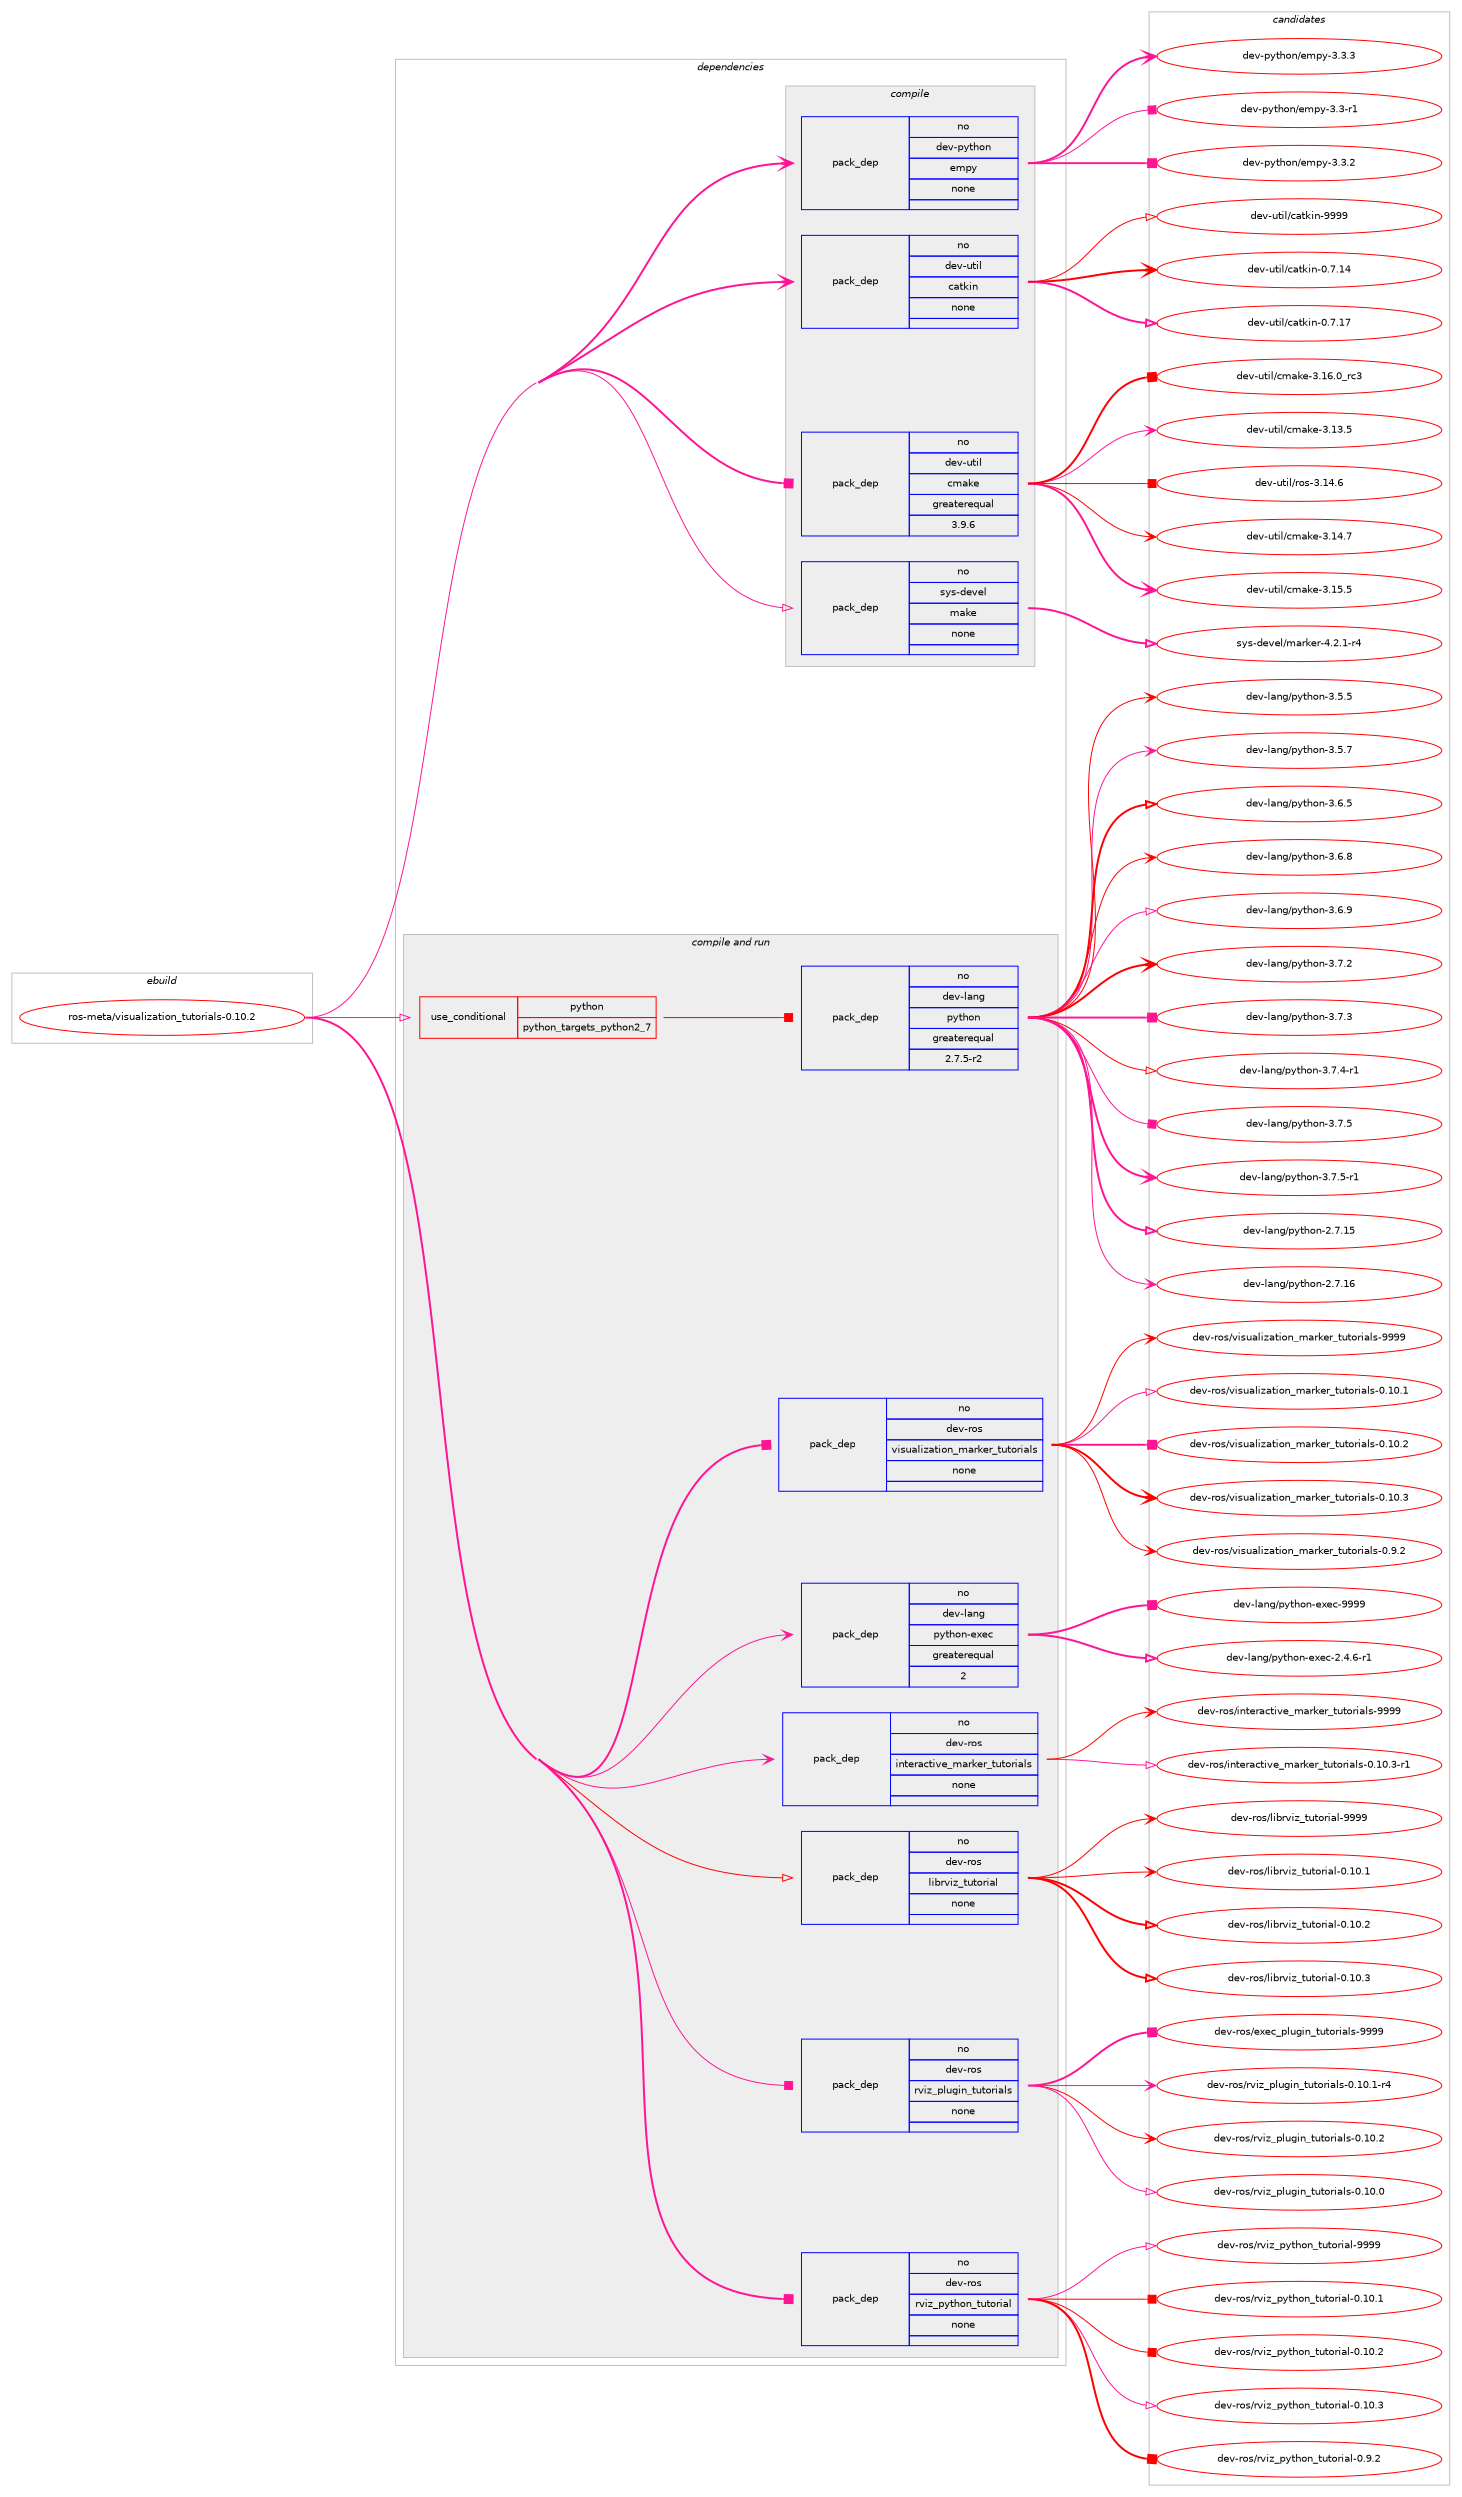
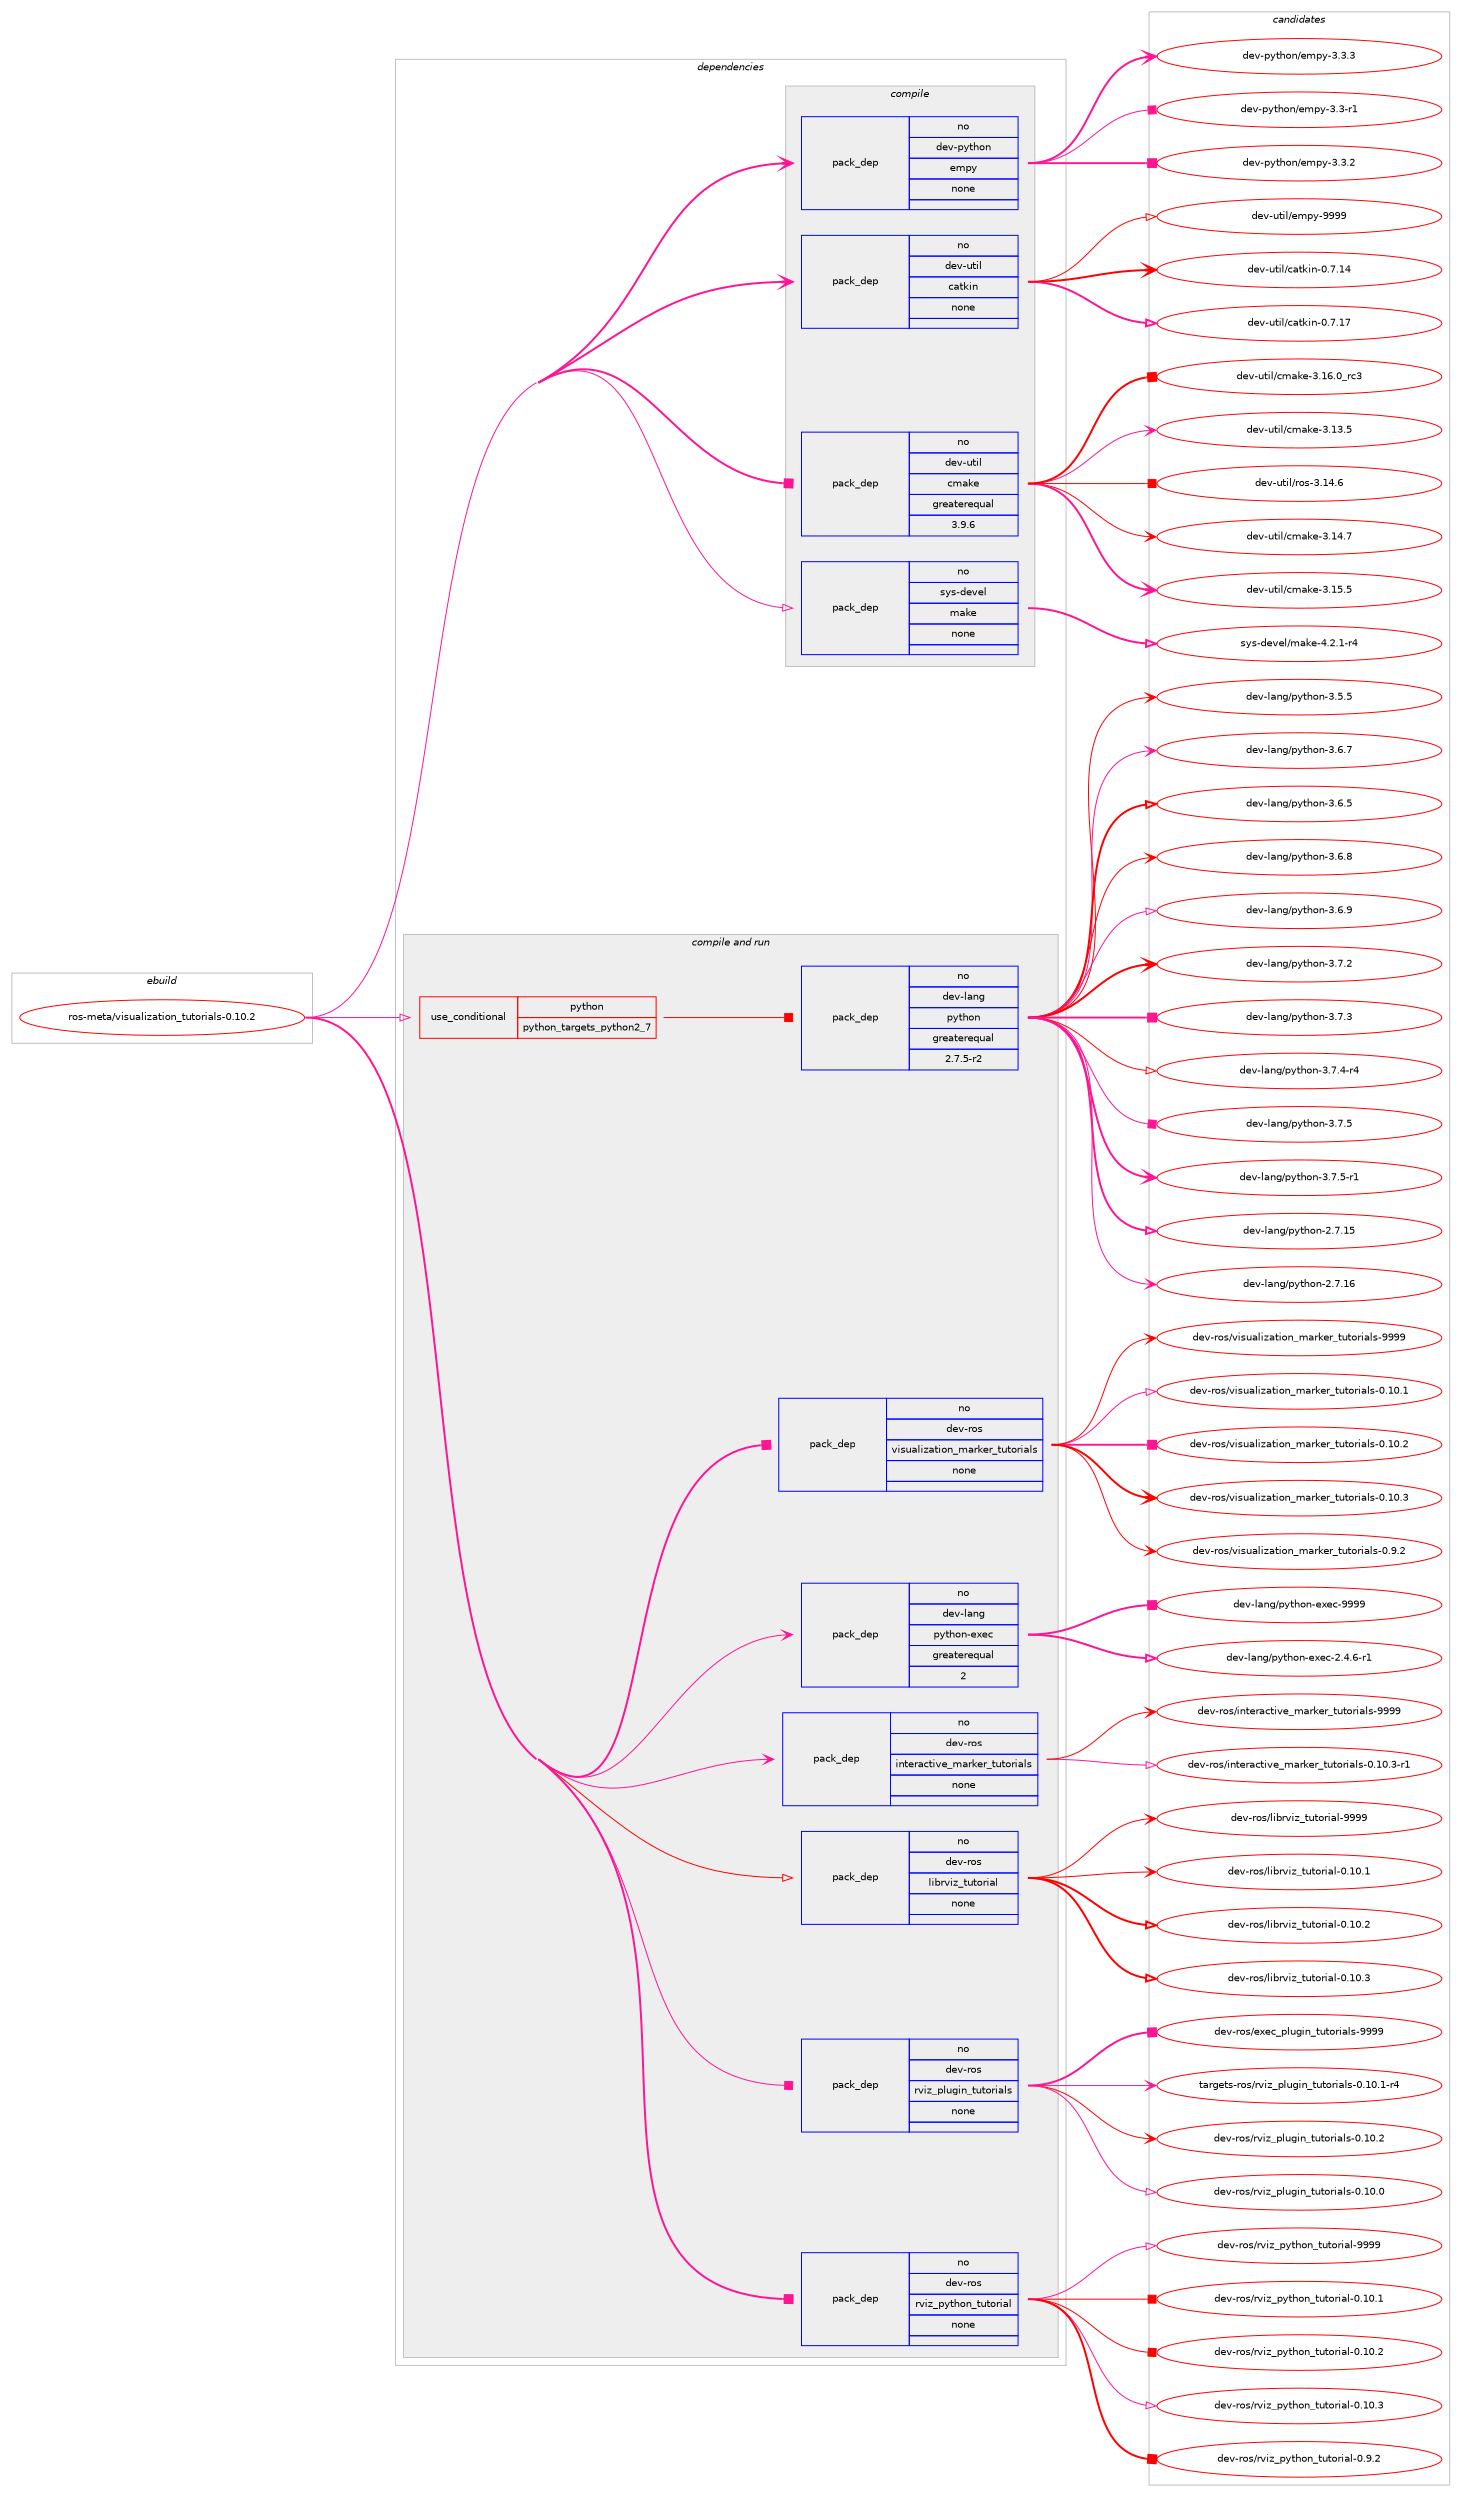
node "dev-util/catkin-9999": label "dev-util/catkin-9999" -> "dev-util/empy-9999"
node "sys-devel/marker-4.2.1-r4": label "sys-devel/marker-4.2.1-r4" -> "sys-devel/make-4.2.1-r4"
node "dev-lang/python-3.5.7": label "dev-lang/python-3.5.7" -> "dev-lang/python-3.6.7"
node "dev-lang/python-3.7.4-r1": label "dev-lang/python-3.7.4-r1" -> "dev-lang/python-3.7.4-r4"
node "dev-ros/rviz_plugin_tutorials-0.10.1-r4": label "dev-ros/rviz_plugin_tutorials-0.10.1-r4" -> "targets-ros/rviz_plugin_tutorials-0.10.1-r4"
